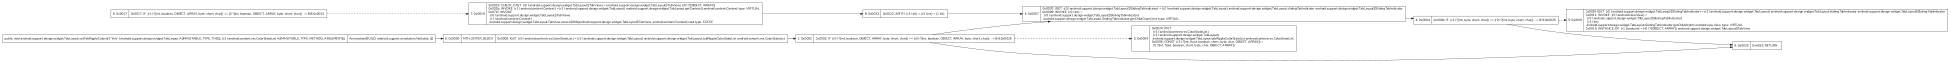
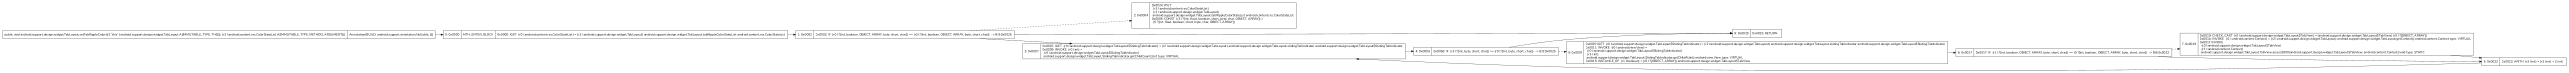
node "7: 0x0019": text "0x071f: INVOKE" -> "0x001f: INVOKE"
edge "5: 0x000f" -> "6: 0x0017": added
edge "6: 0x0017" -> "8: 0x0022": added
